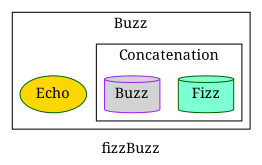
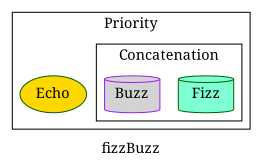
cluster "Buzz": label "Buzz" -> "Priority"
